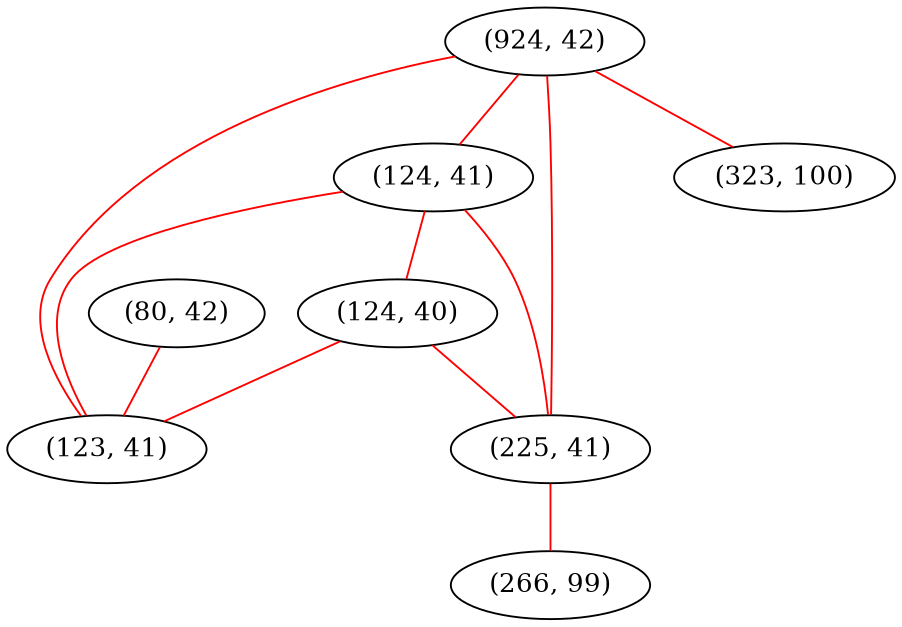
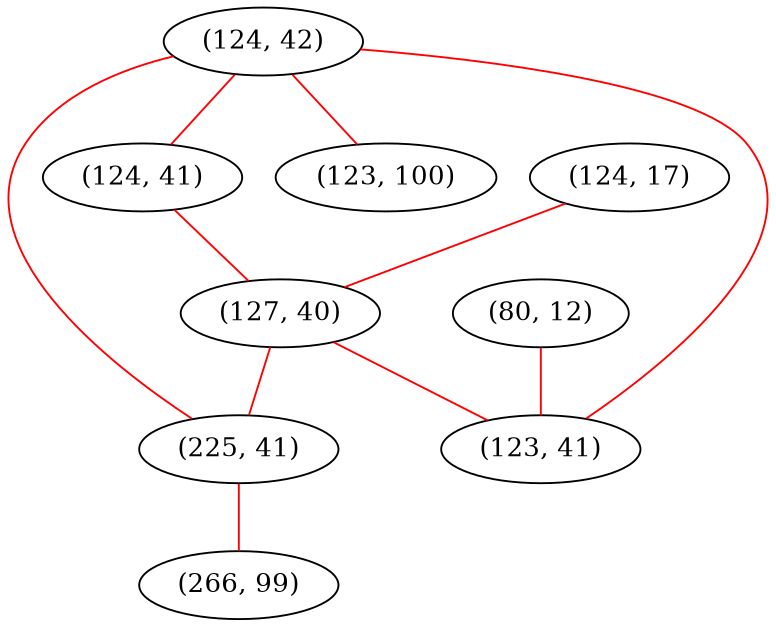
node "(924, 42)": label "(924, 42)" -> "(124, 42)"
node "(124, 17)": added
node "(323, 100)": label "(323, 100)" -> "(123, 100)"
edge "(124, 41)" -- "(123, 41)": removed
edge "(124, 41)" -- "(225, 41)": removed
node "(80, 42)": label "(80, 42)" -> "(80, 12)"
node "(124, 40)": label "(124, 40)" -> "(127, 40)"
